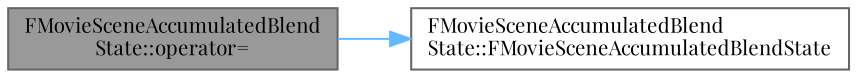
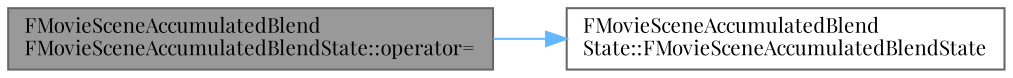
node "FMovieSceneAccumulatedBlend State::operator=": label "FMovieSceneAccumulatedBlend State::operator=" -> "FMovieSceneAccumulatedBlend FMovieSceneAccumulatedBlendState::operator="
